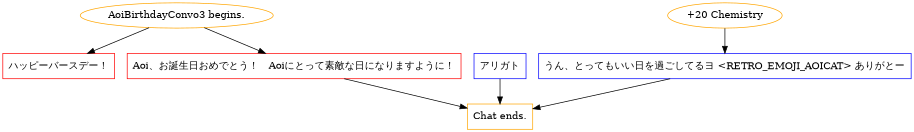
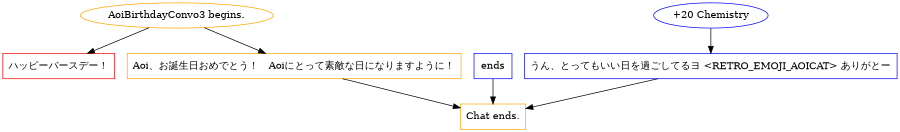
node "+20 Chemistry": color orange -> blue
node "Aoi、お誕生日おめでとう！　Aoiにとって素敵な日になりますように！": color red -> orange
node "アリガト": label "アリガト" -> "ends"
